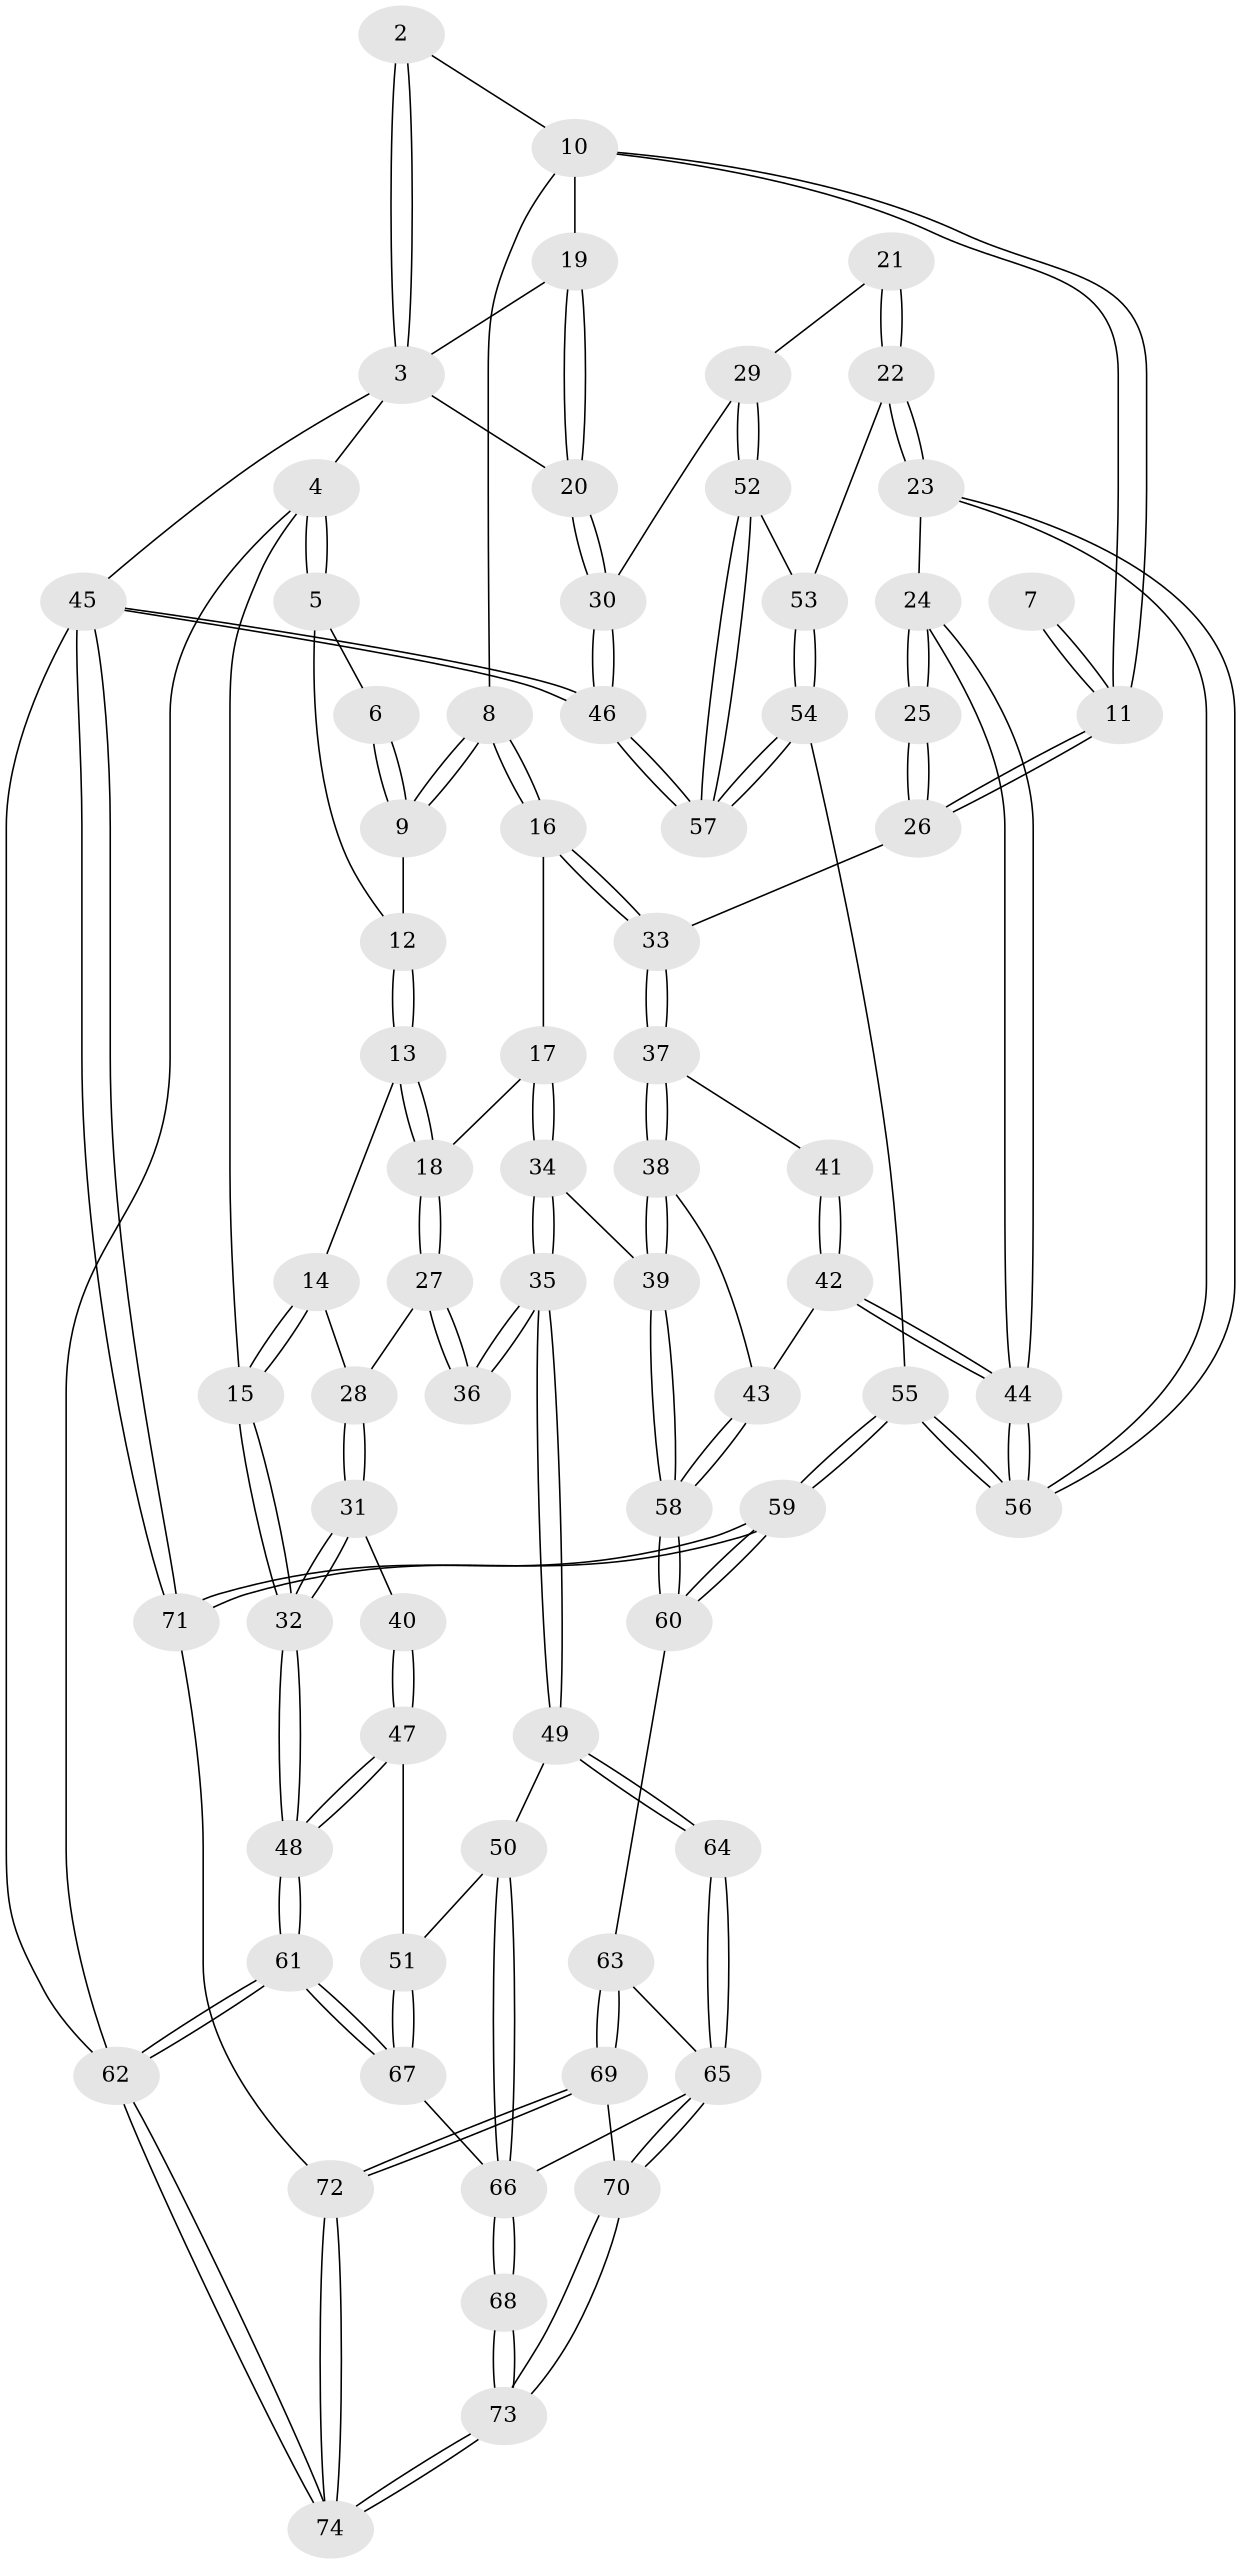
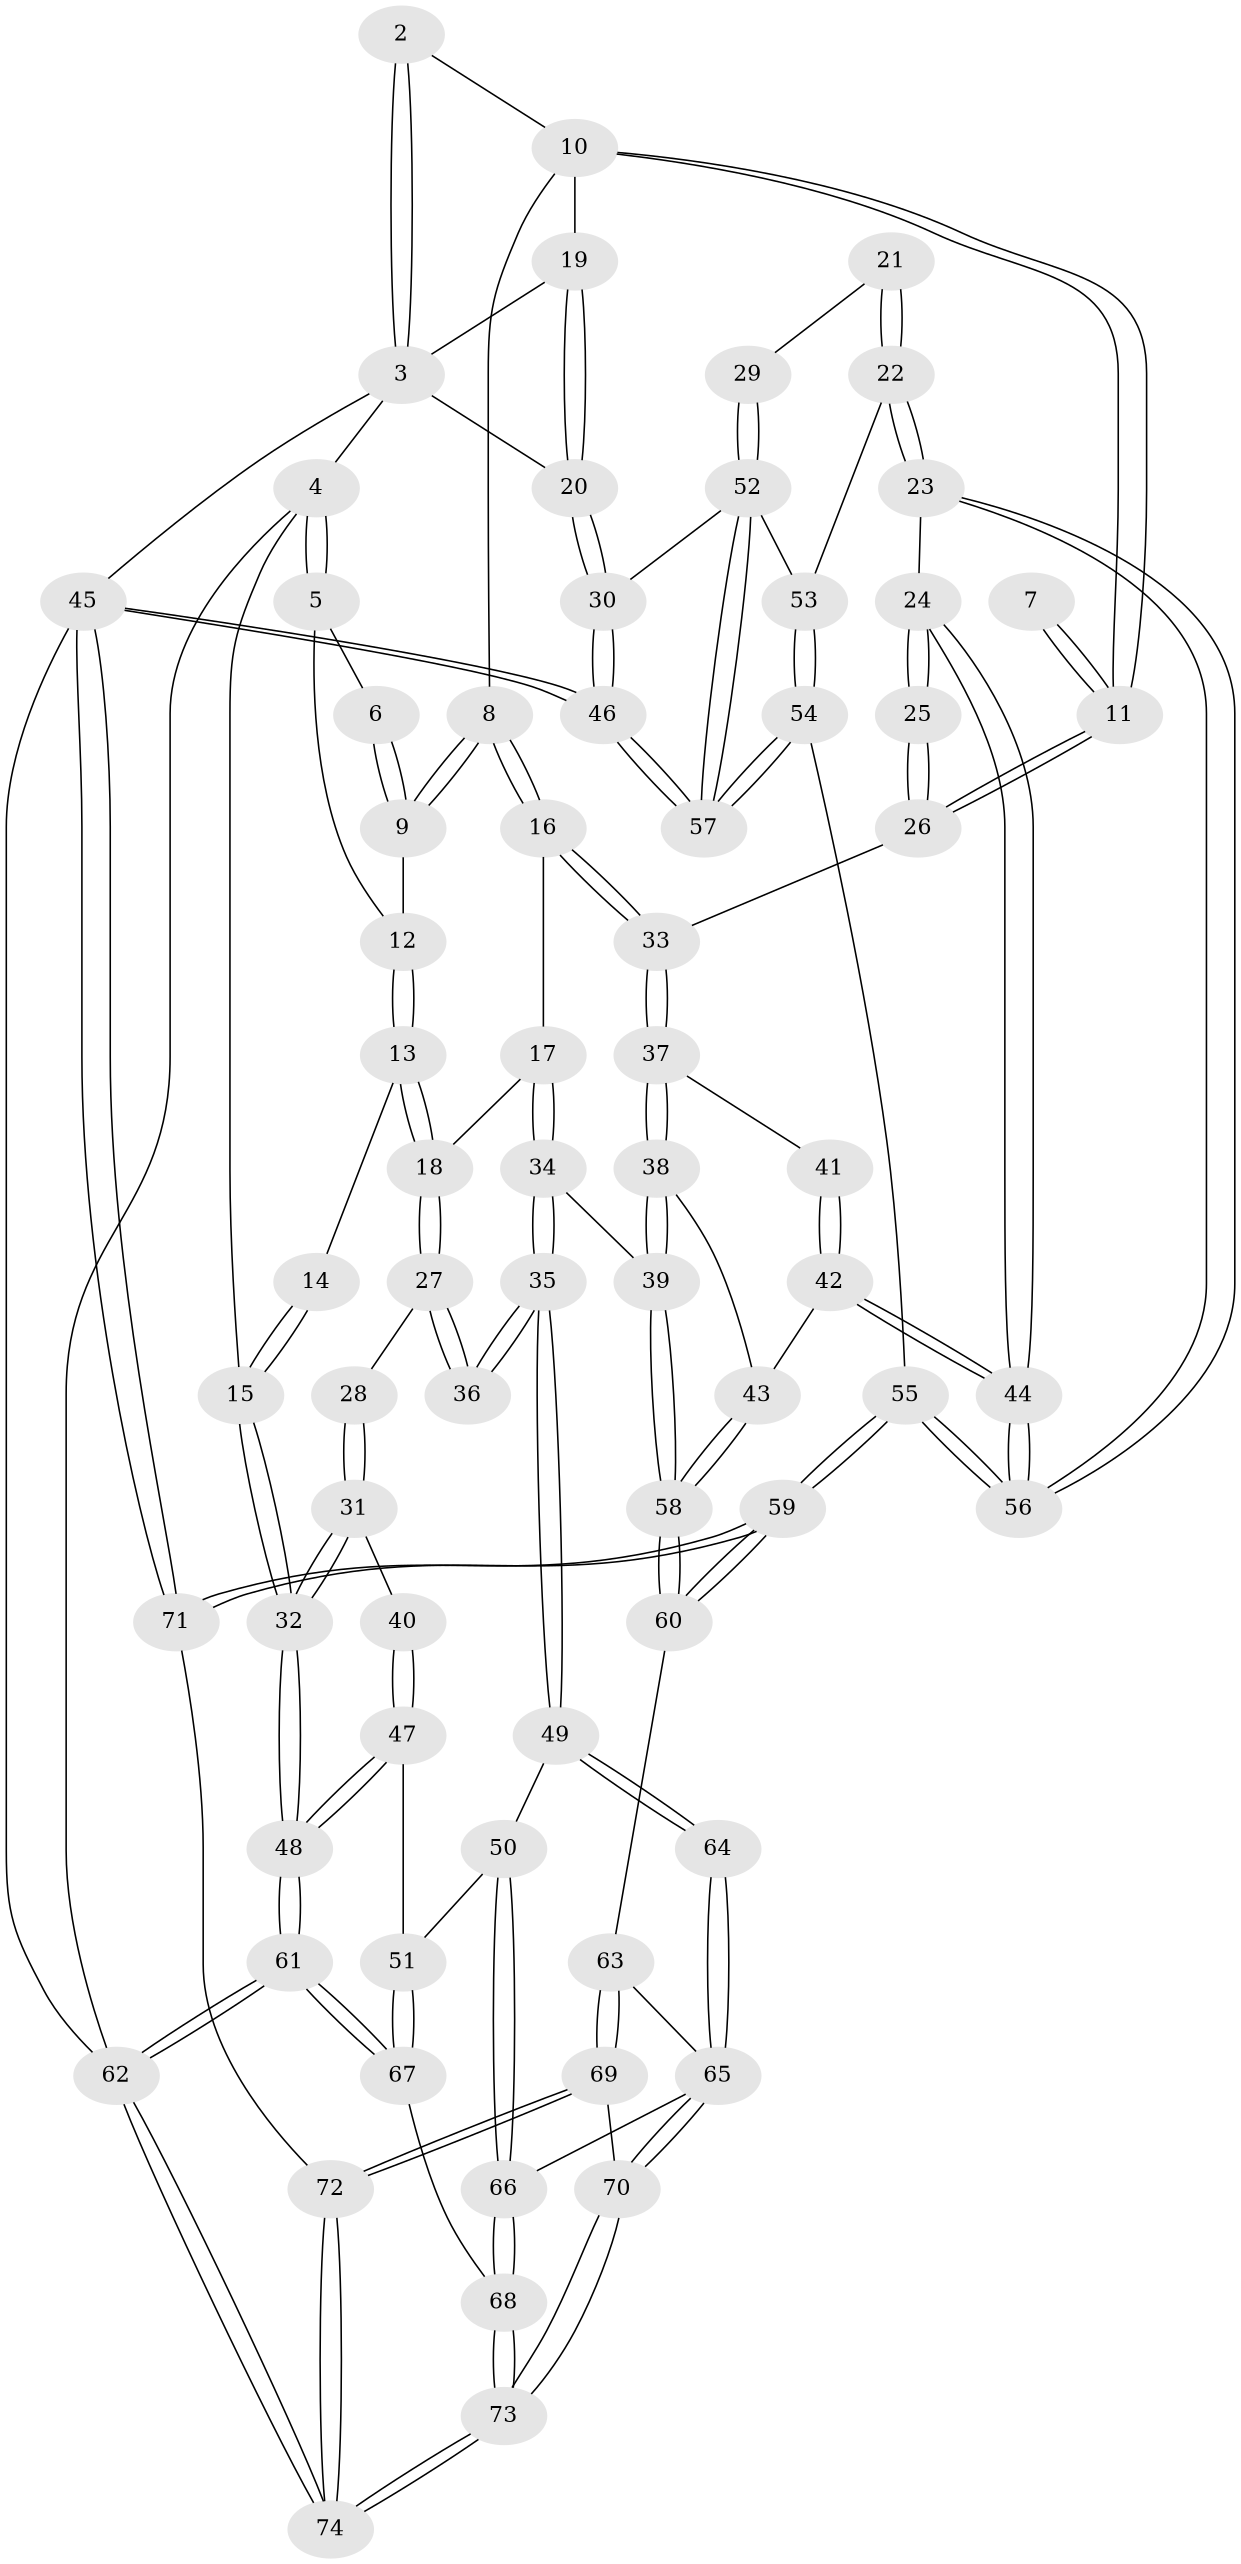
edge "29" -- "30": now "52" -- "30"
edge "14" -- "28": removed
edge "67" -- "66": now "67" -- "68"
